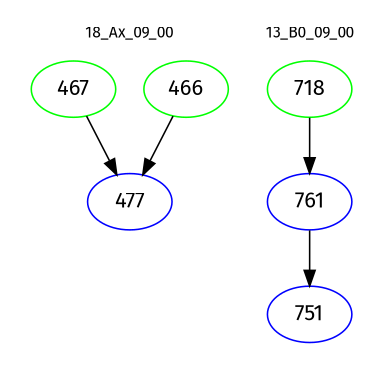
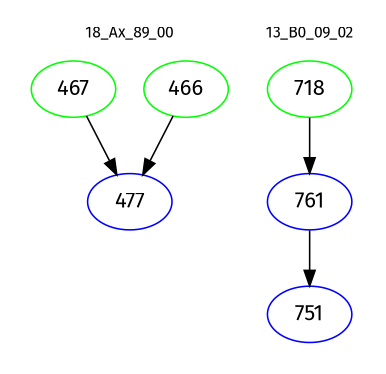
cluster "18_Ax_09_00": label "18_Ax_09_00" -> "18_Ax_89_00"
cluster "13_B0_09_00": label "13_B0_09_00" -> "13_B0_09_02"
